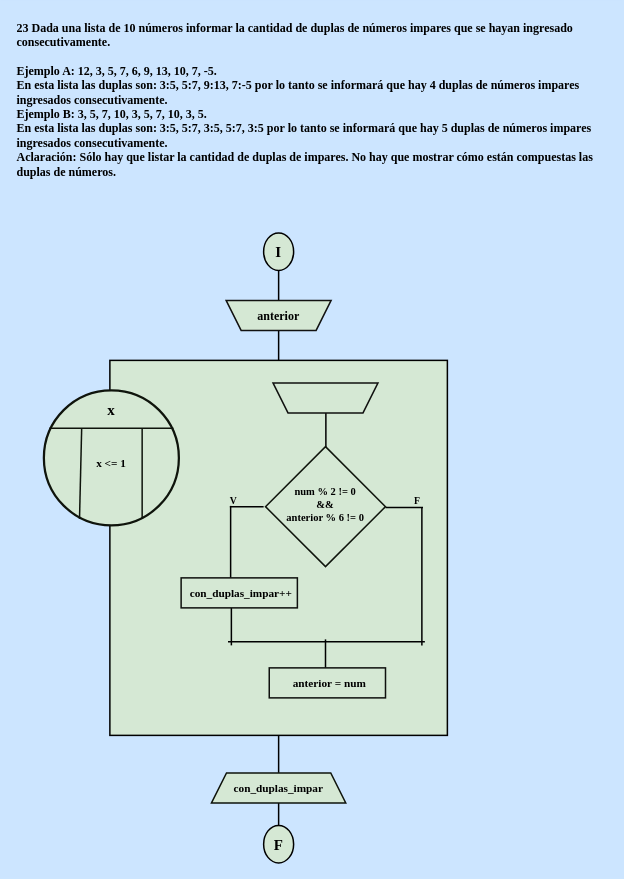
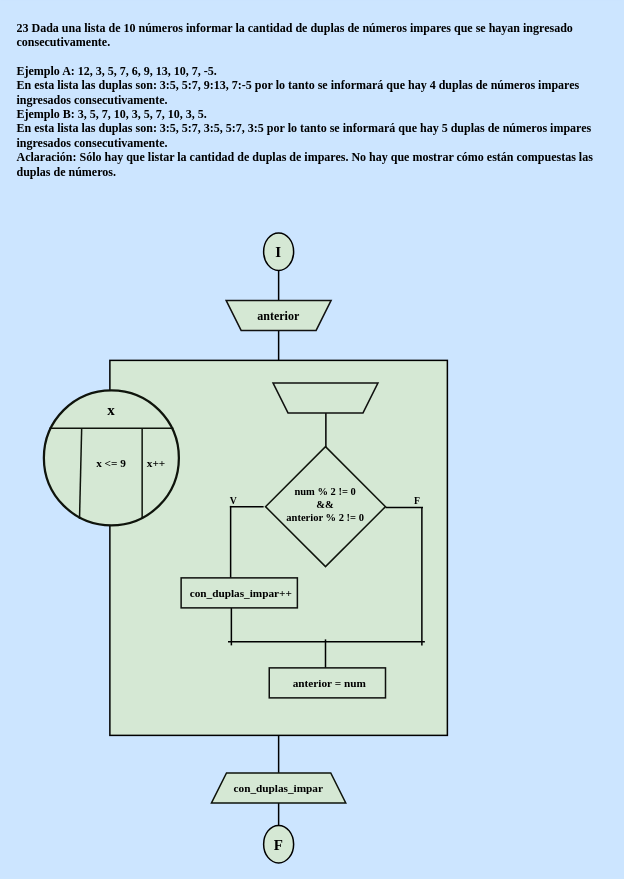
node "x <= 1": label "x <= 1" -> "x <= 9"
node "x++": added
node "num % 2 != 0 && anterior % 6 != 0": label "num % 2 != 0 && anterior % 6 != 0" -> "num % 2 != 0 && anterior % 2 != 0"
